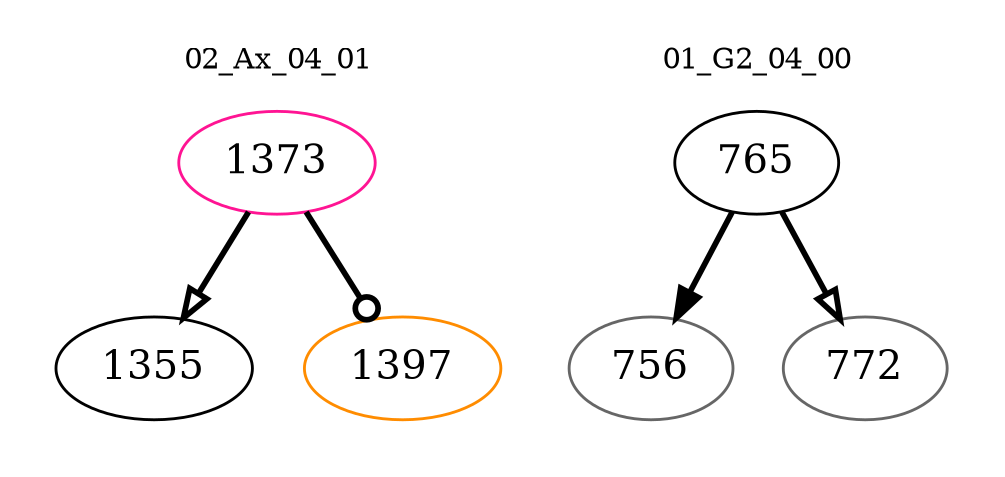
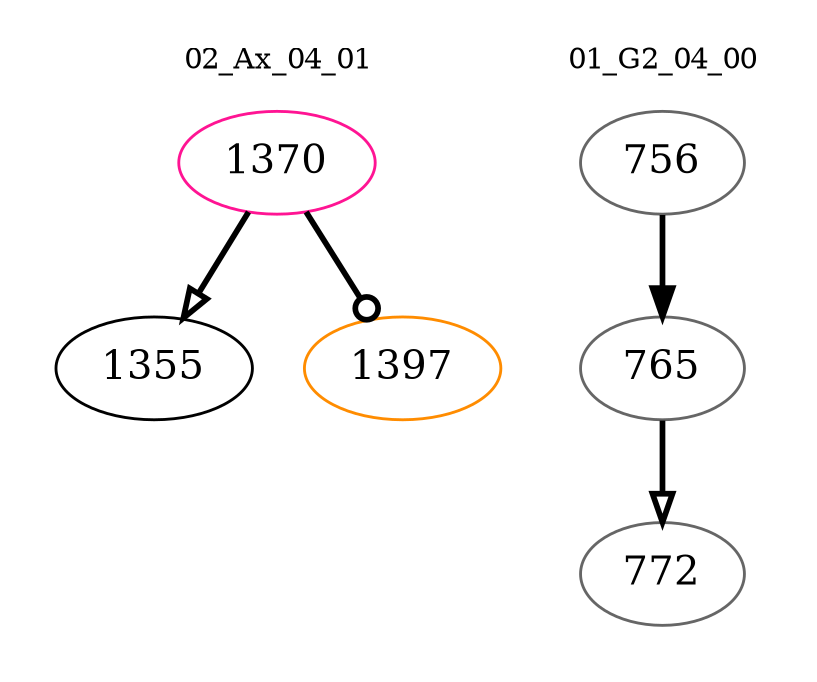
node "1373": label "1373" -> "1370"
node "765": color black -> gray40
edge "765" -> "756": reversed
